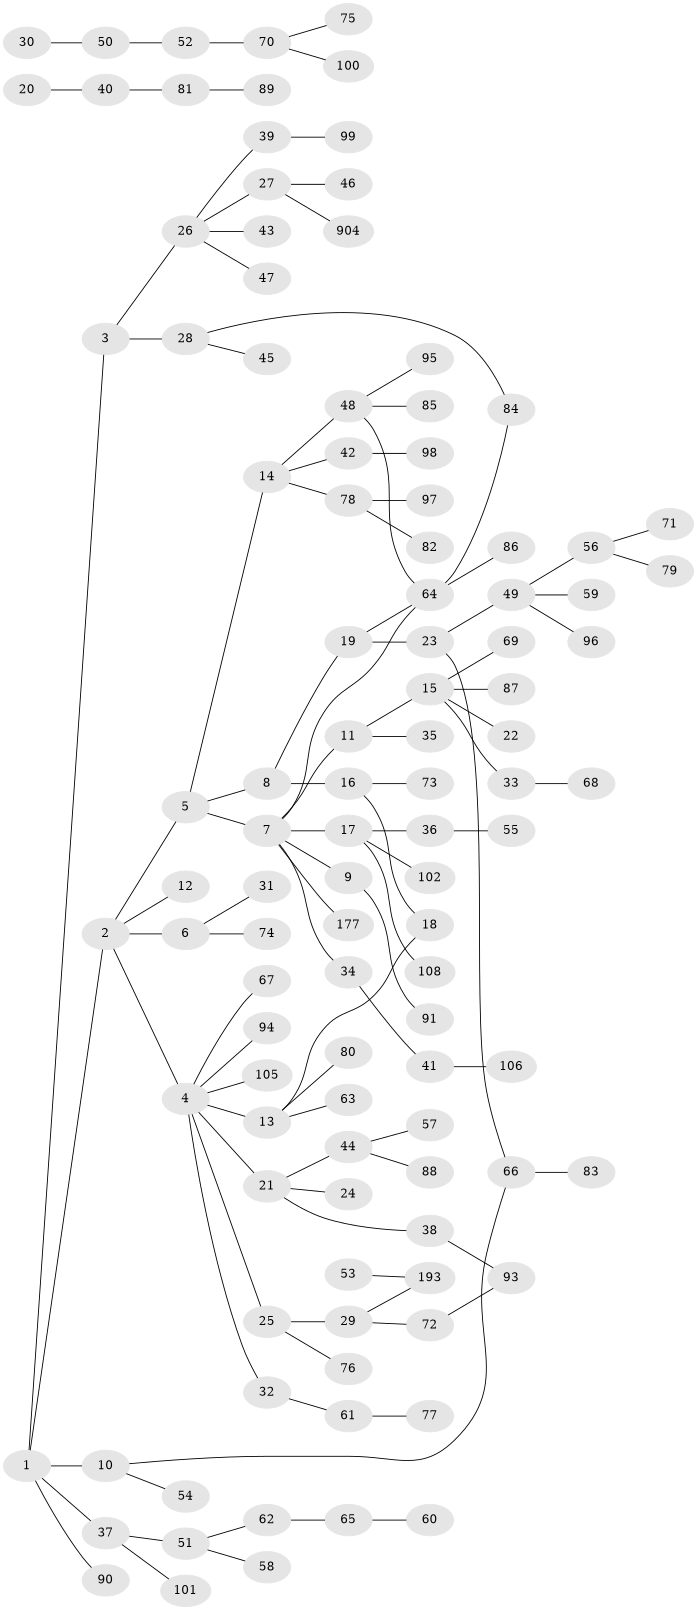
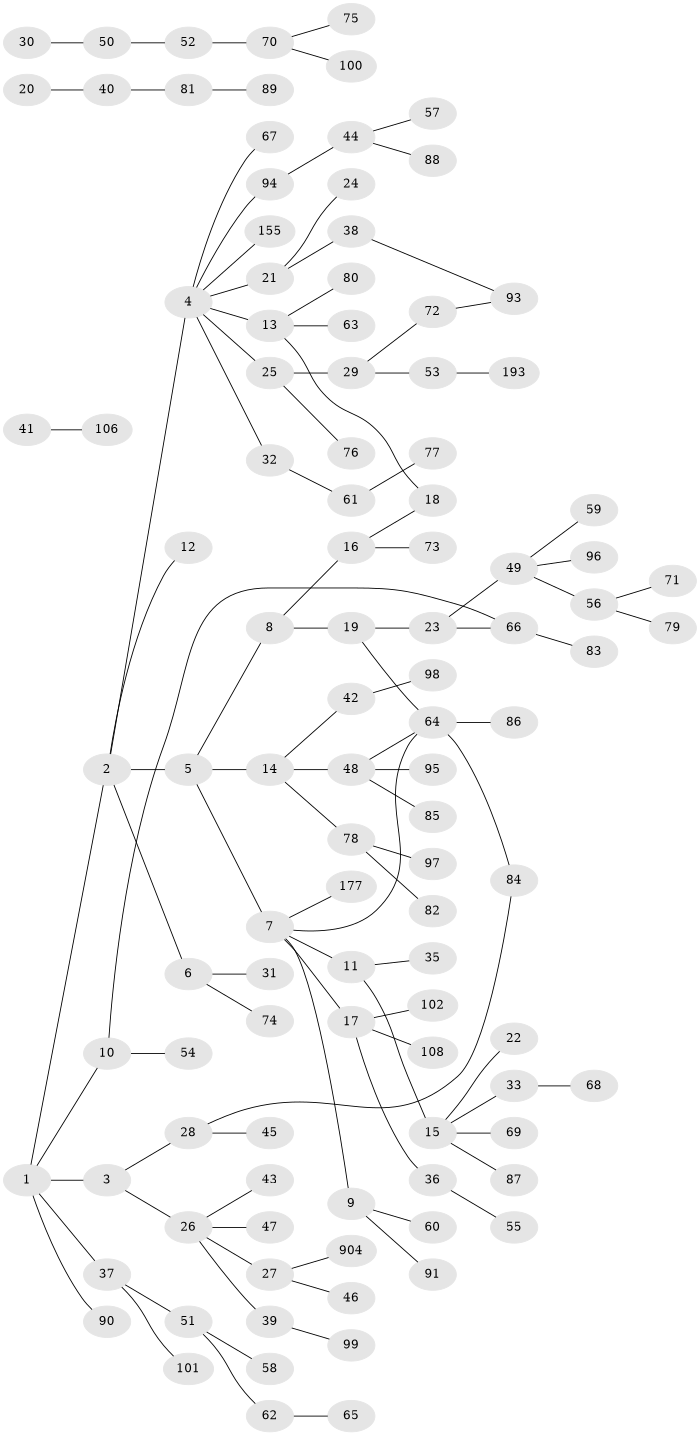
node "34": removed
node "105": label "105" -> "155"
edge "44" -- "21": now "44" -- "94"
edge "193" -- "29": now "53" -- "29"
edge "65" -- "60": now "9" -- "60"
